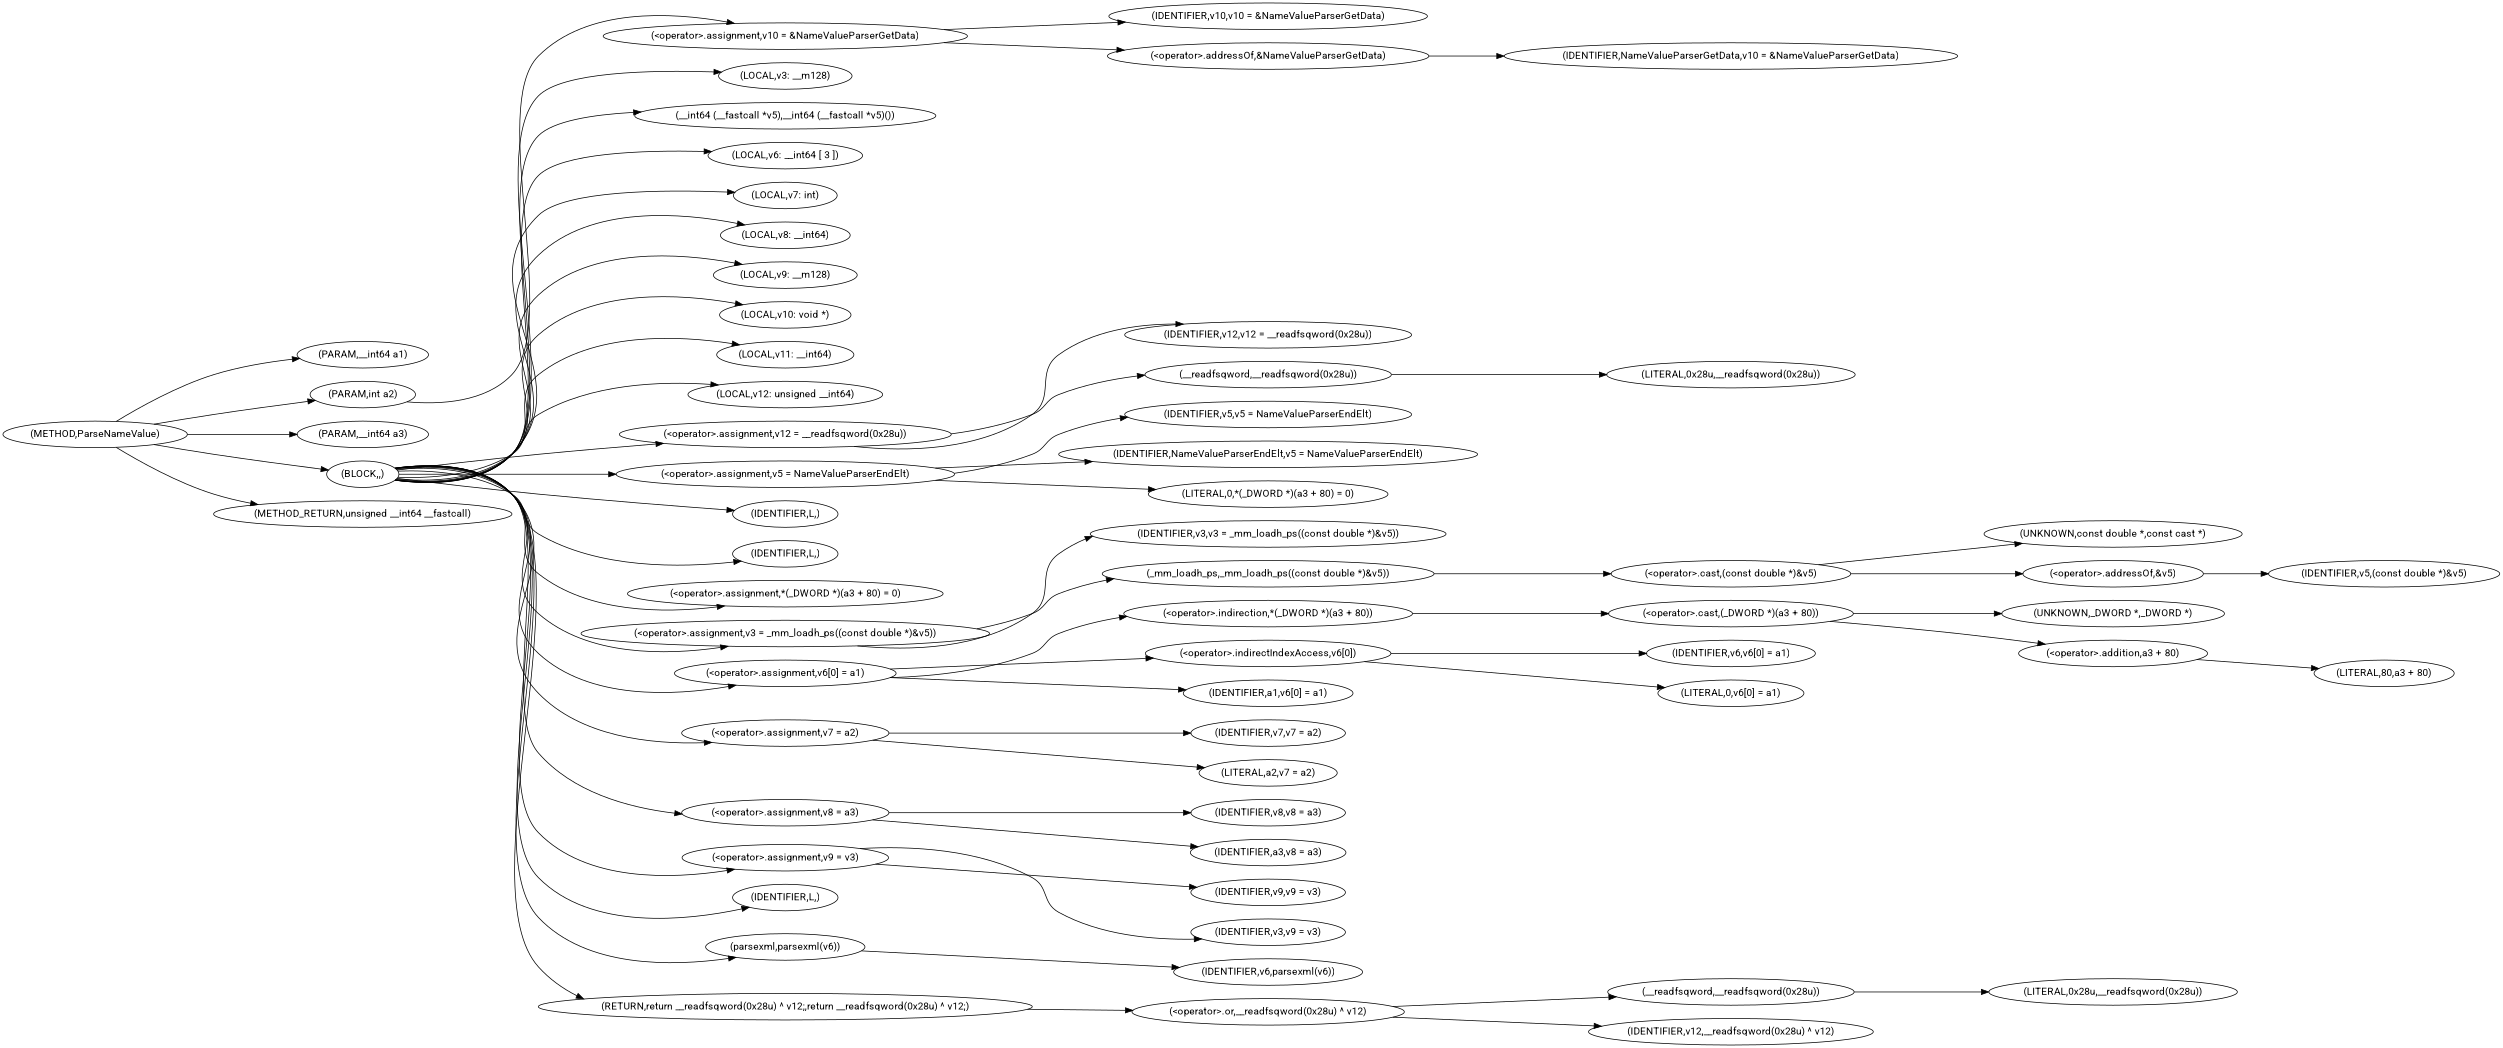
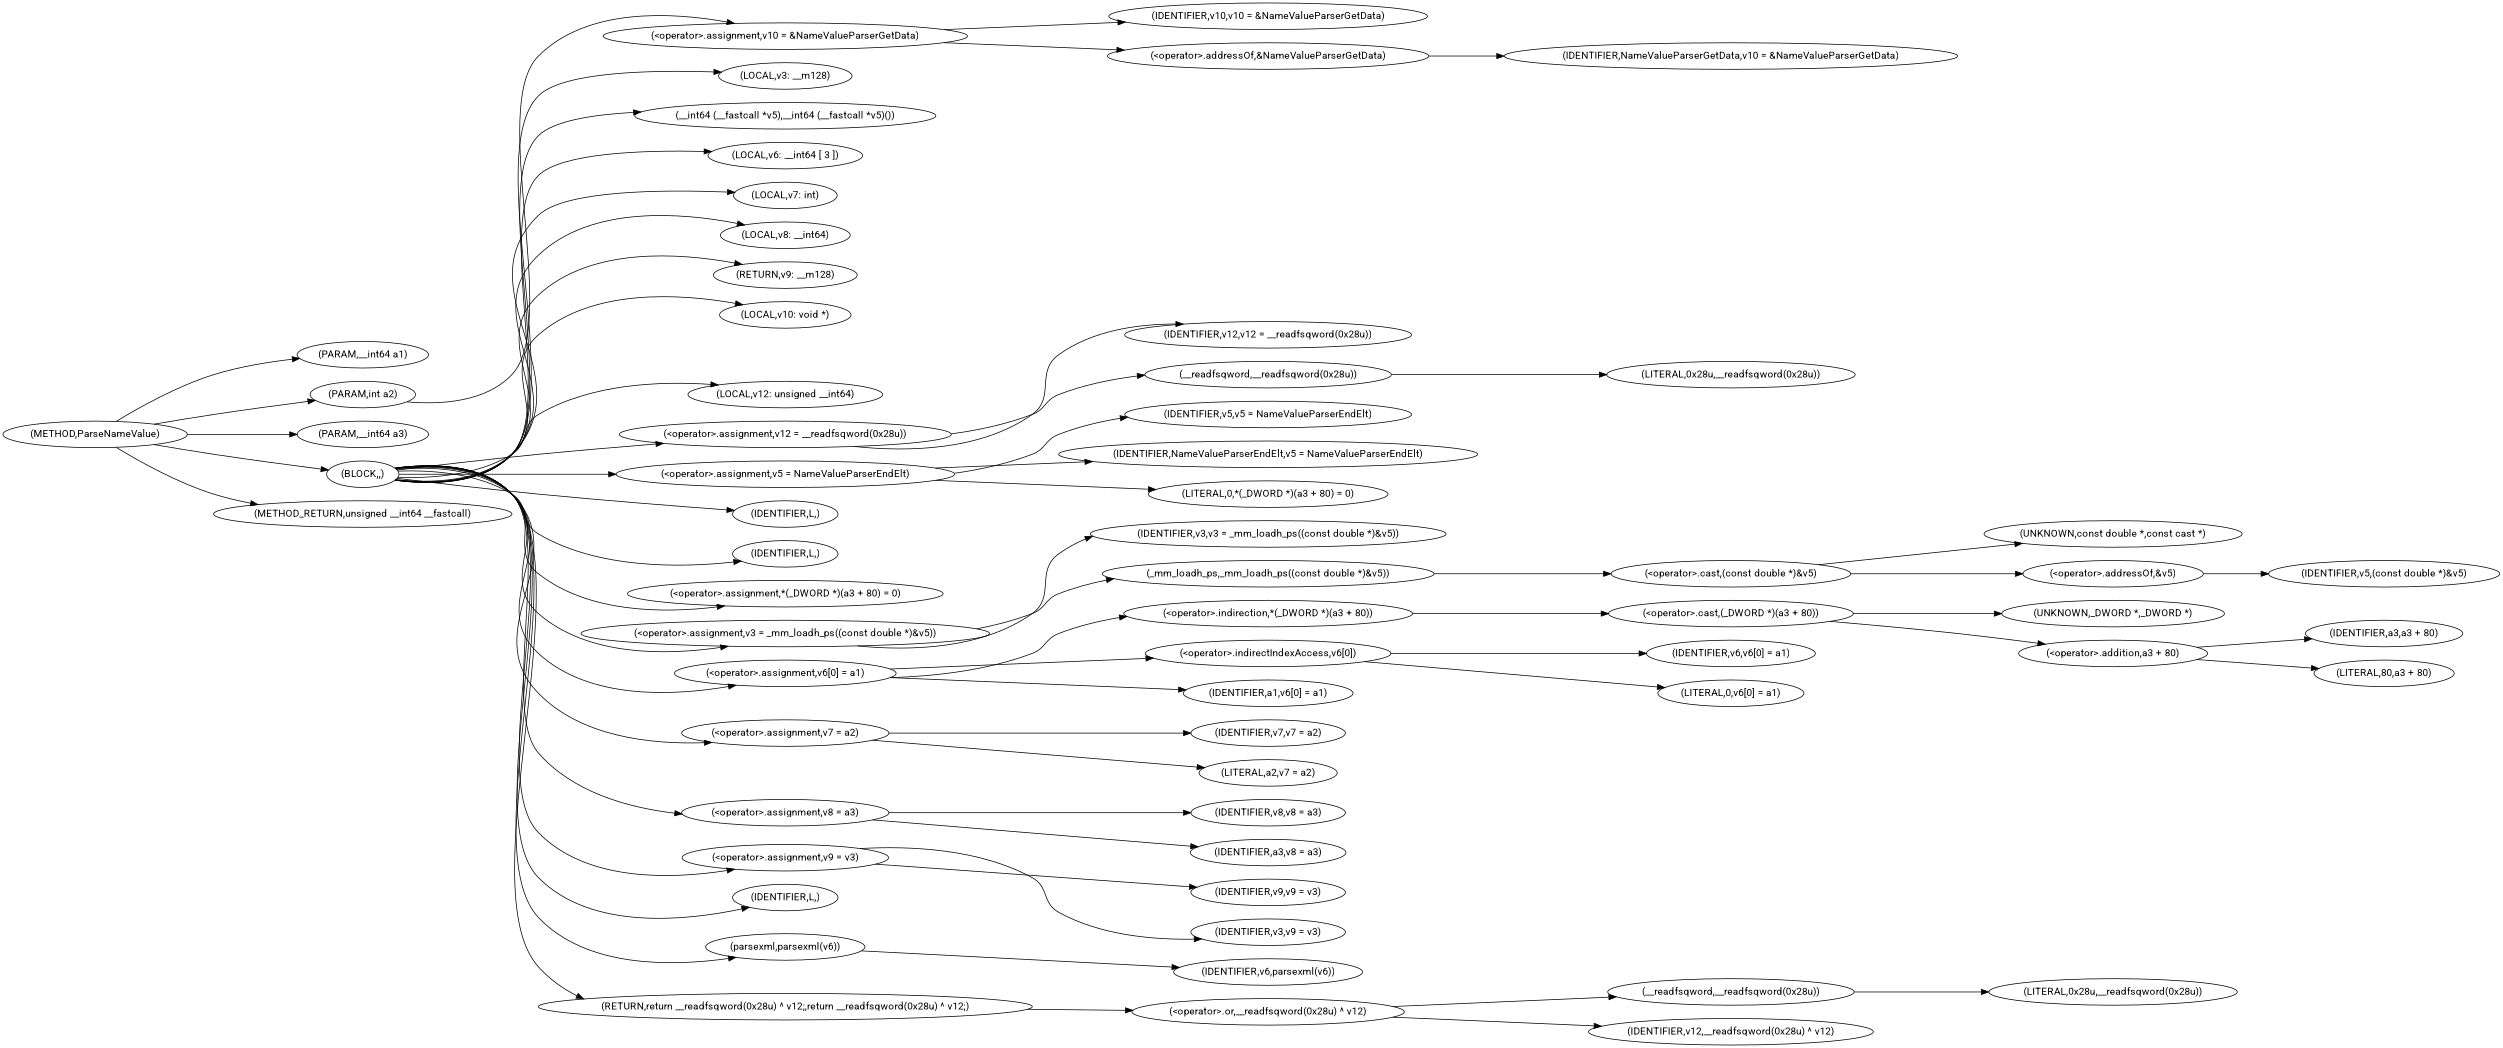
node "(LOCAL,v9: __m128)": label "(LOCAL,v9: __m128)" -> "(RETURN,v9: __m128)"
node "(LOCAL,v11: __int64)": removed
node "(IDENTIFIER,a3,a3 + 80)": added
